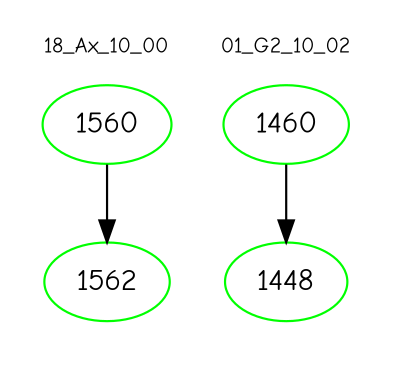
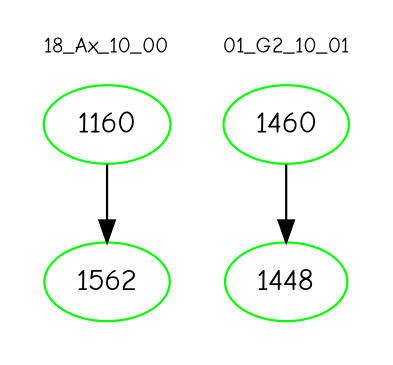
cluster "01_G2_10_02": label "01_G2_10_02" -> "01_G2_10_01"
node "1560": label "1560" -> "1160"
